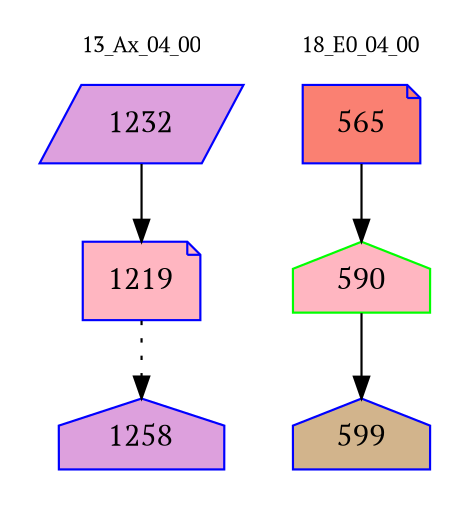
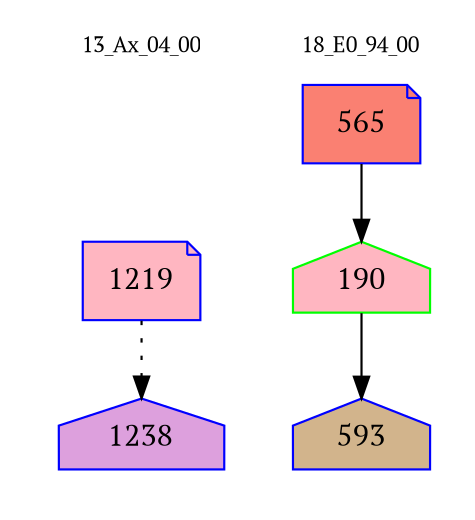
cluster "18_E0_04_00": label "18_E0_04_00" -> "18_E0_94_00"
node "1232": removed
node "590": label "590" -> "190"
node "1258": label "1258" -> "1238"
node "599": label "599" -> "593"
